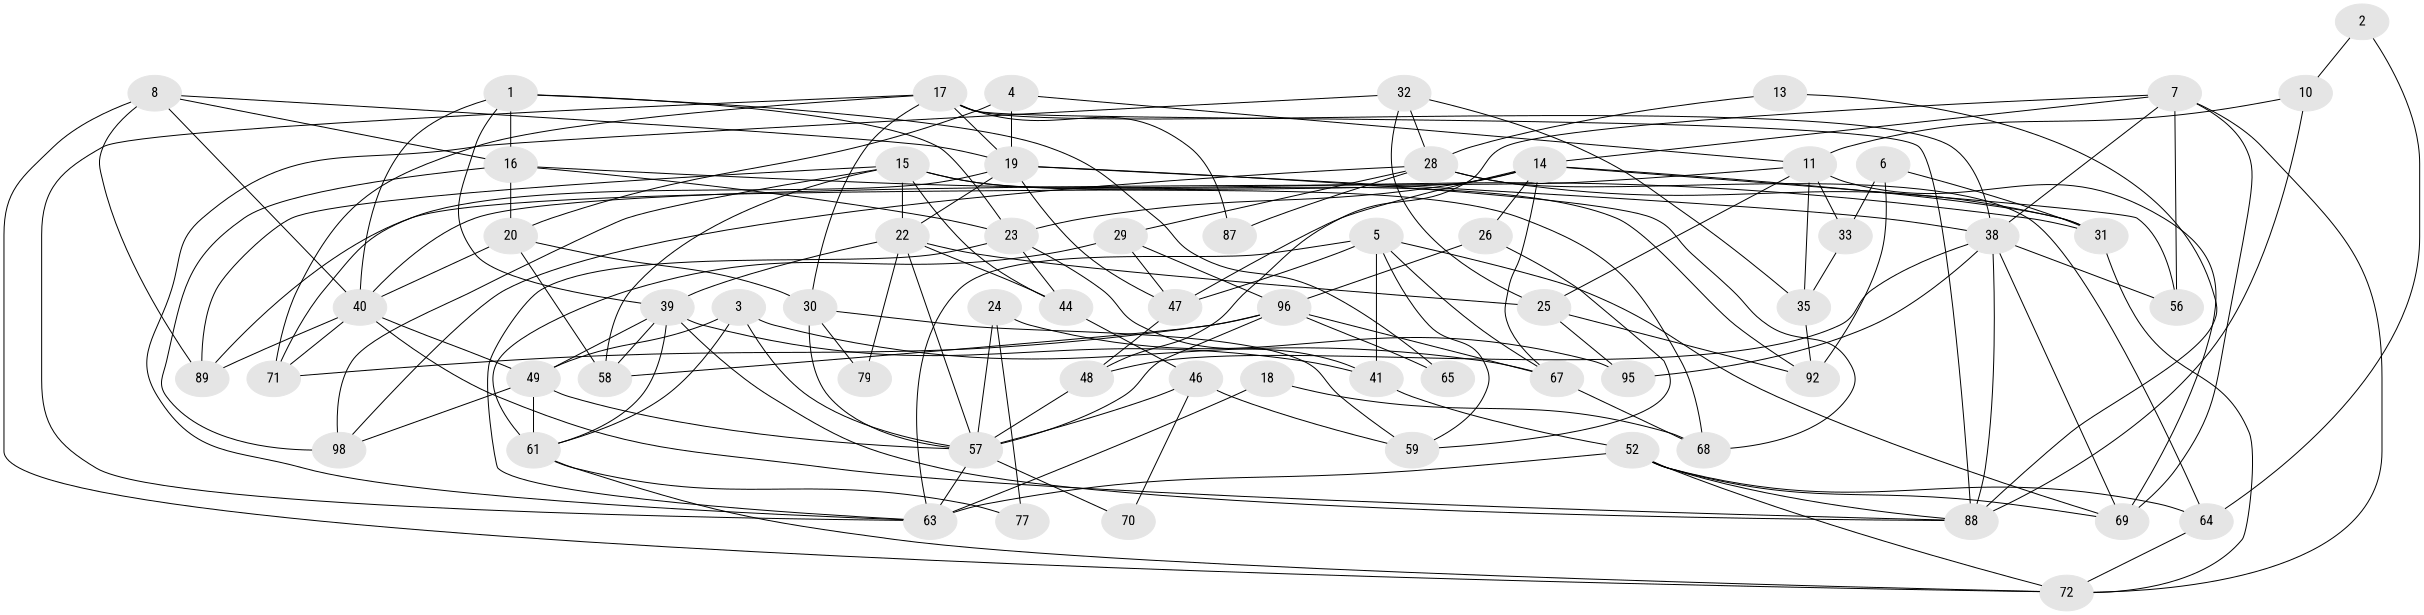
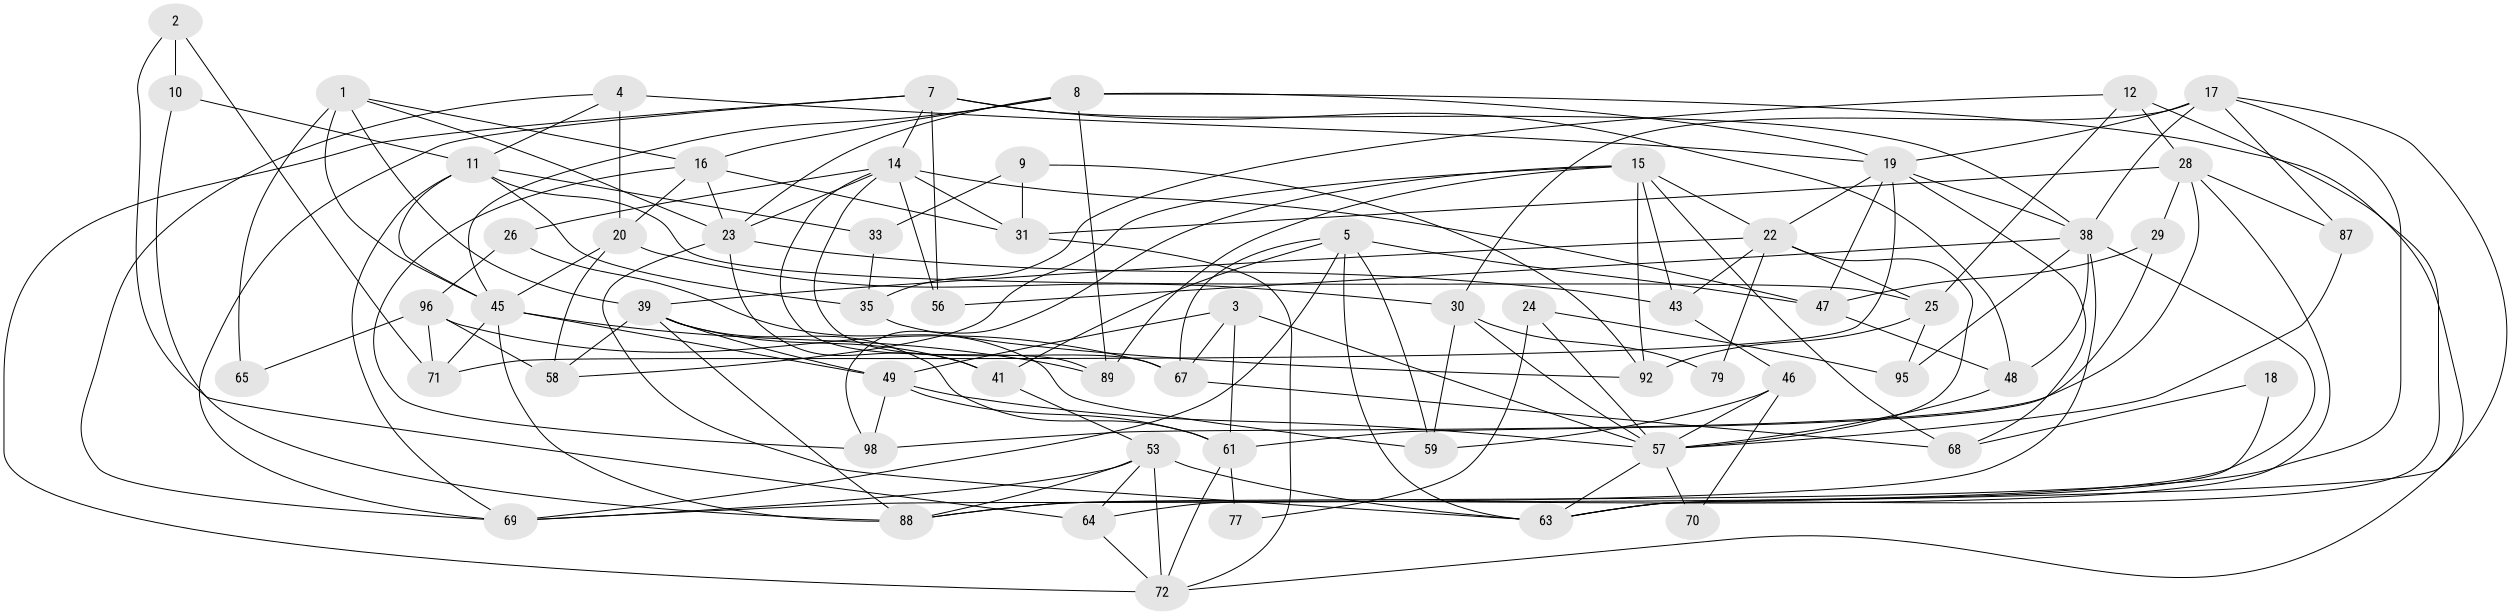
node "32": label "32" -> "12"
node "13": removed
edge "17" -- "71": now "2" -- "71"
edge "8" -- "23": added
node "6": label "6" -> "9"
edge "29" -- "96": removed
node "40": label "40" -> "45"
node "44": label "44" -> "43"
edge "4" -- "69": added
edge "96" -- "57": now "87" -- "57"
node "52": label "52" -> "53"
